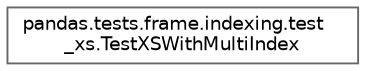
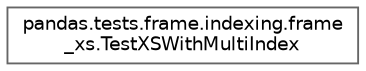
node "pandas.tests.frame.indexing.test _xs.TestXSWithMultiIndex": label "pandas.tests.frame.indexing.test _xs.TestXSWithMultiIndex" -> "pandas.tests.frame.indexing.frame _xs.TestXSWithMultiIndex"
